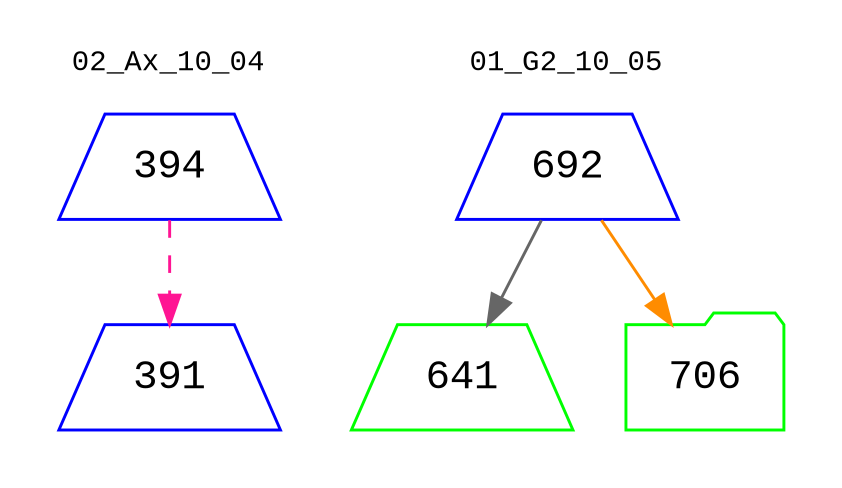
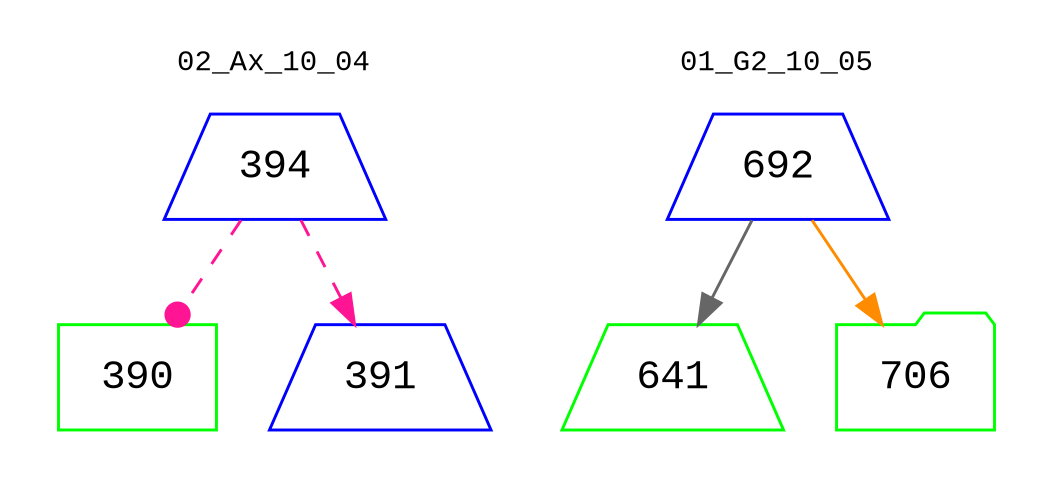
node "390": added
